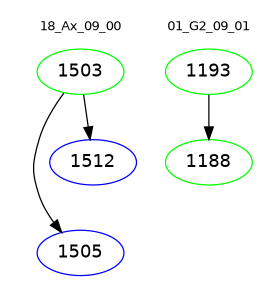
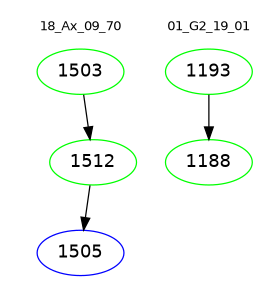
cluster "18_Ax_09_00": label "18_Ax_09_00" -> "18_Ax_09_70"
cluster "01_G2_09_01": label "01_G2_09_01" -> "01_G2_19_01"
edge "1503" -> "1505": now "1512" -> "1505"
node "1512": color blue -> green
